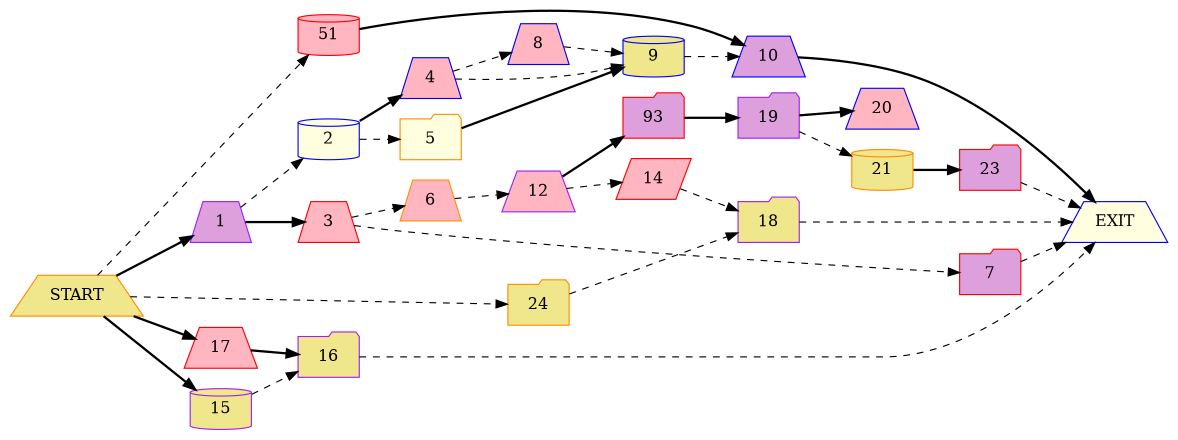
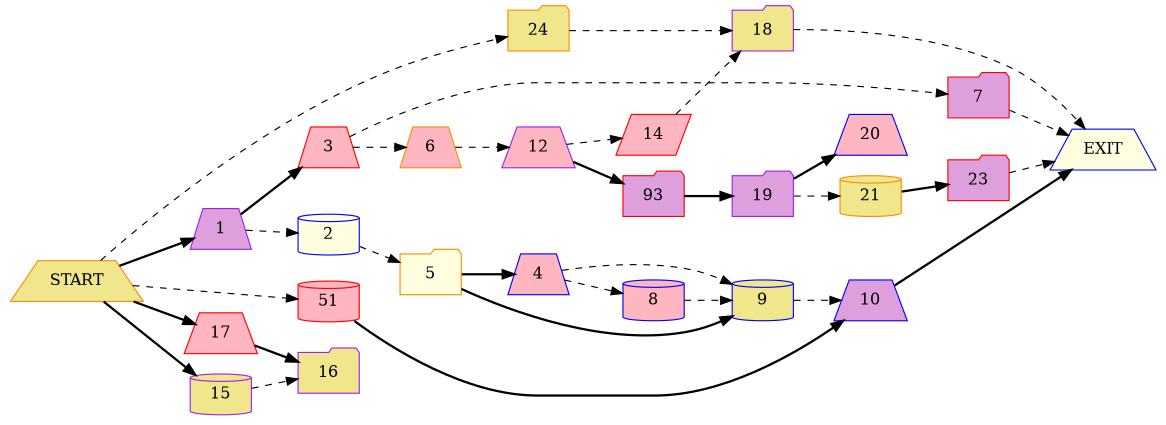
node "8": shape trapezium -> cylinder
edge "2" -> "4": now "5" -> "4"
edge "16" -> "EXIT": removed
